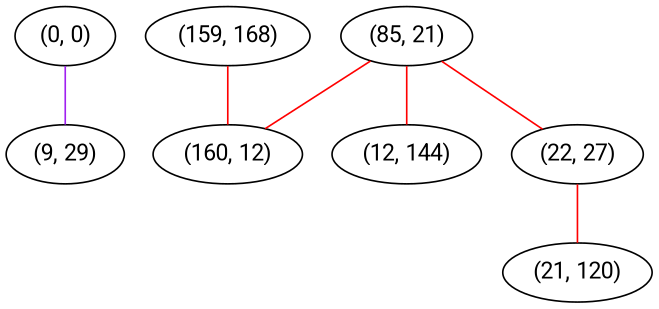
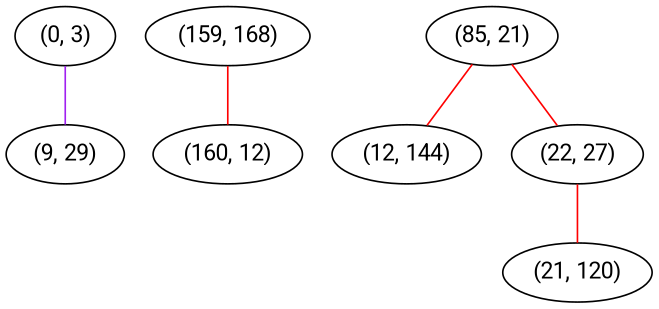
node "(0, 0)": label "(0, 0)" -> "(0, 3)"
edge "(85, 21)" -- "(160, 12)": removed
